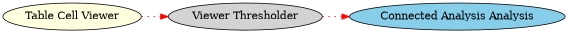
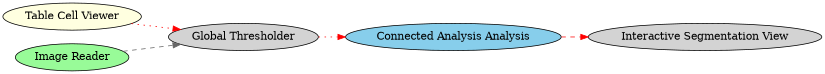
node "Viewer Thresholder": label "Viewer Thresholder" -> "Global Thresholder"
node "Interactive Segmentation View": added
node "Image Reader": added
